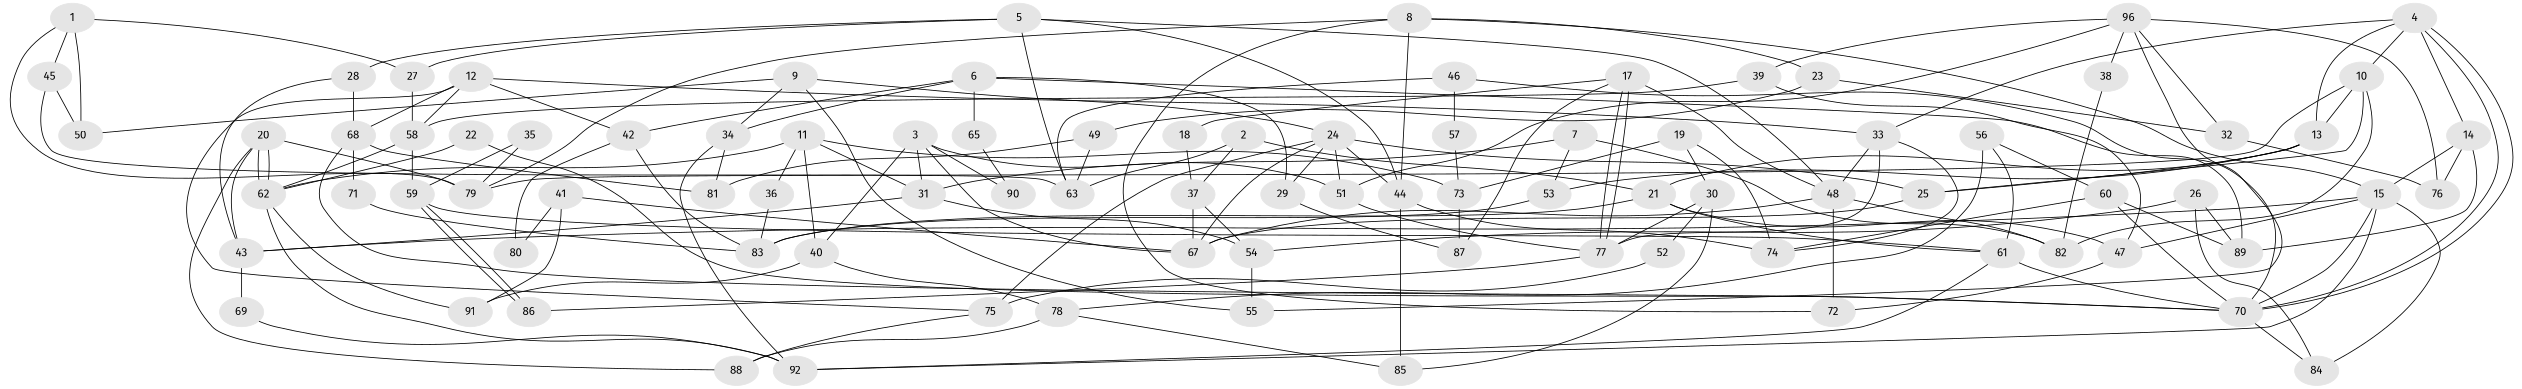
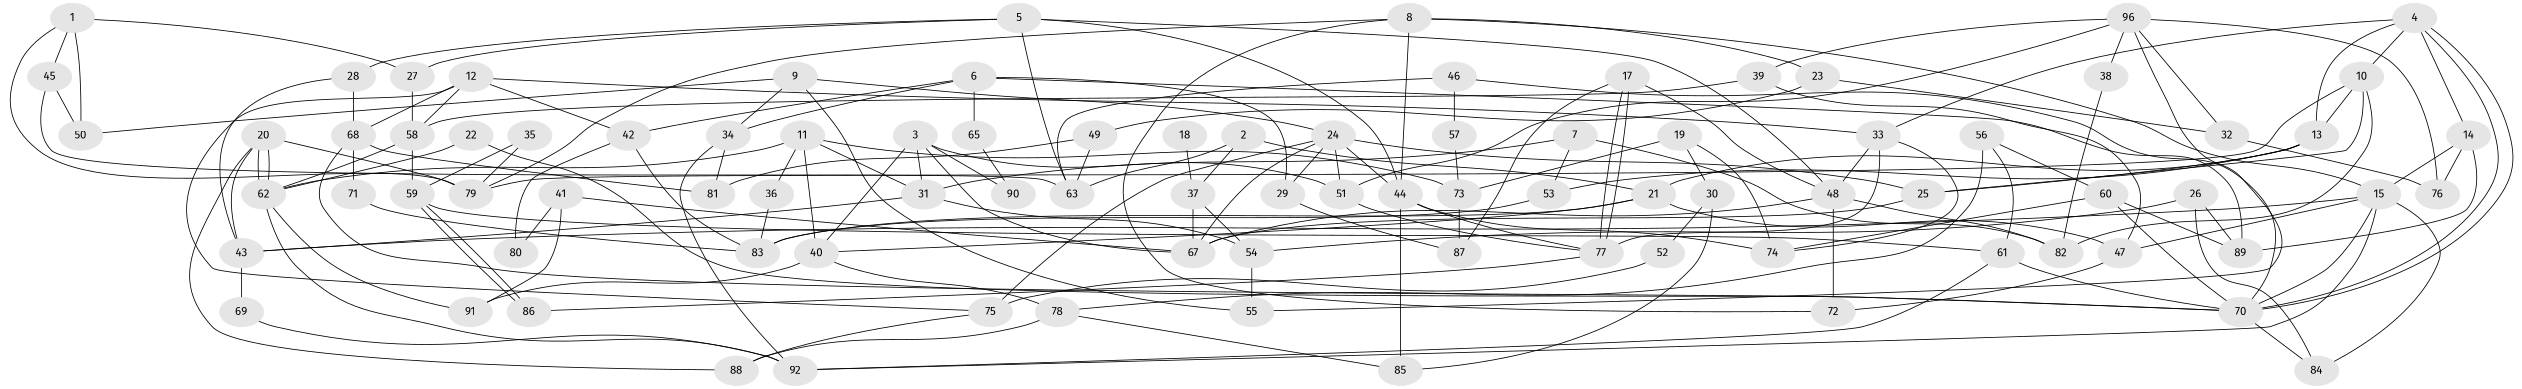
edge "17" -- "18": removed
edge "30" -- "77": now "44" -- "77"
edge "21" -- "61": now "21" -- "40"
